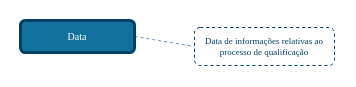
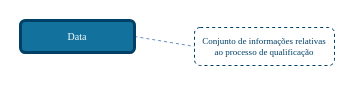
node "Data de informações relativas ao processo de qualificação": label "Data de informações relativas ao processo de qualificação" -> "Conjunto de informações relativas ao processo de qualificação"
